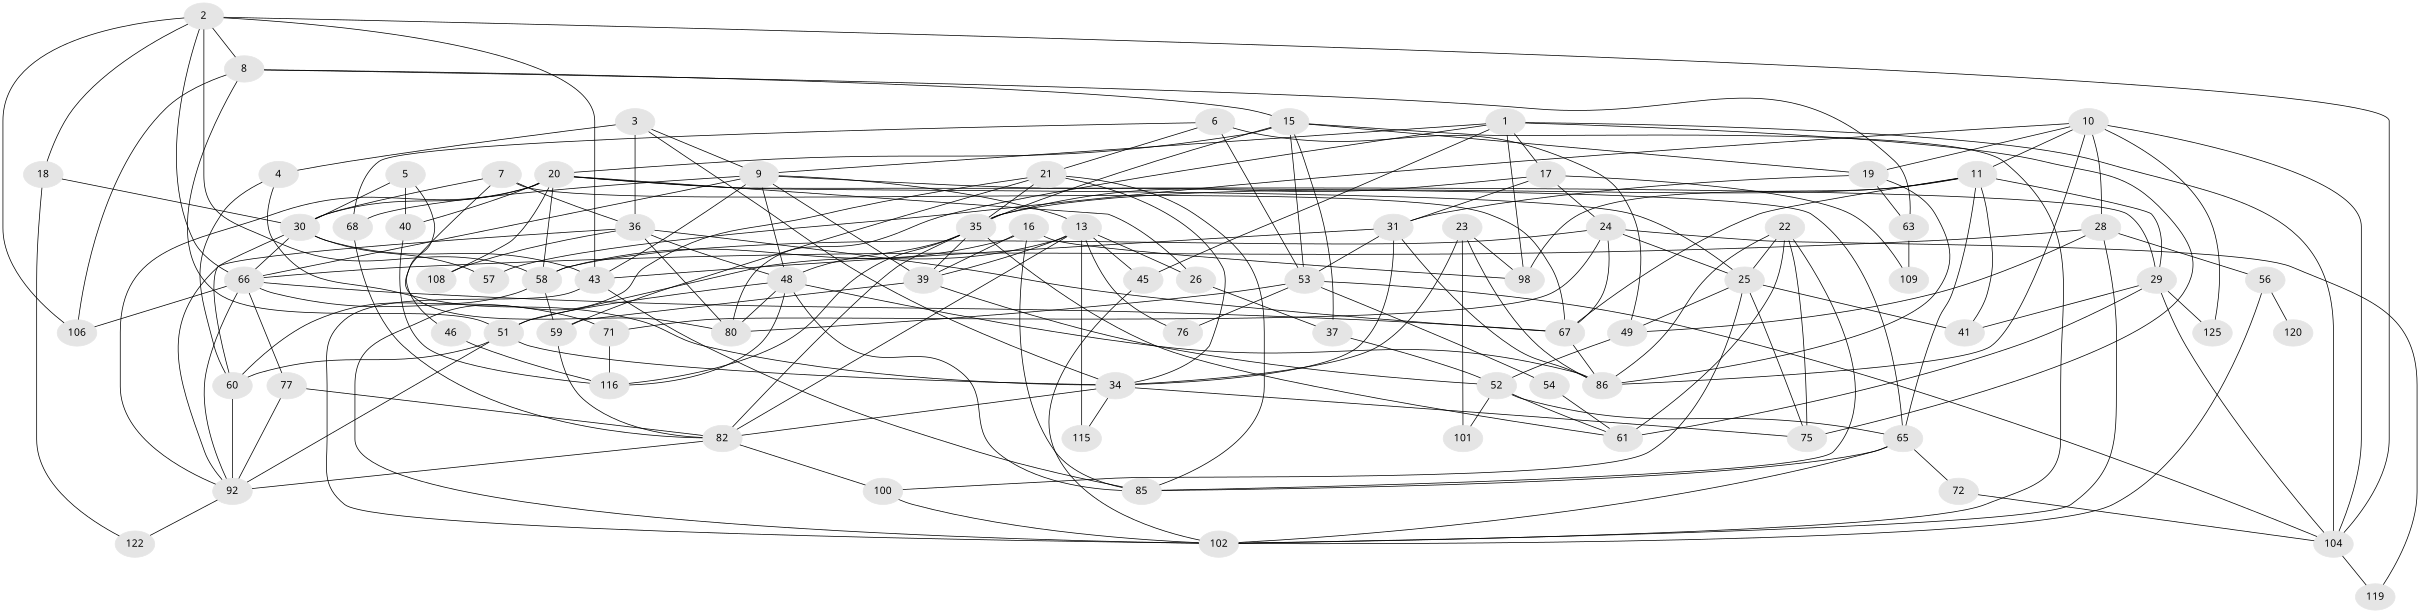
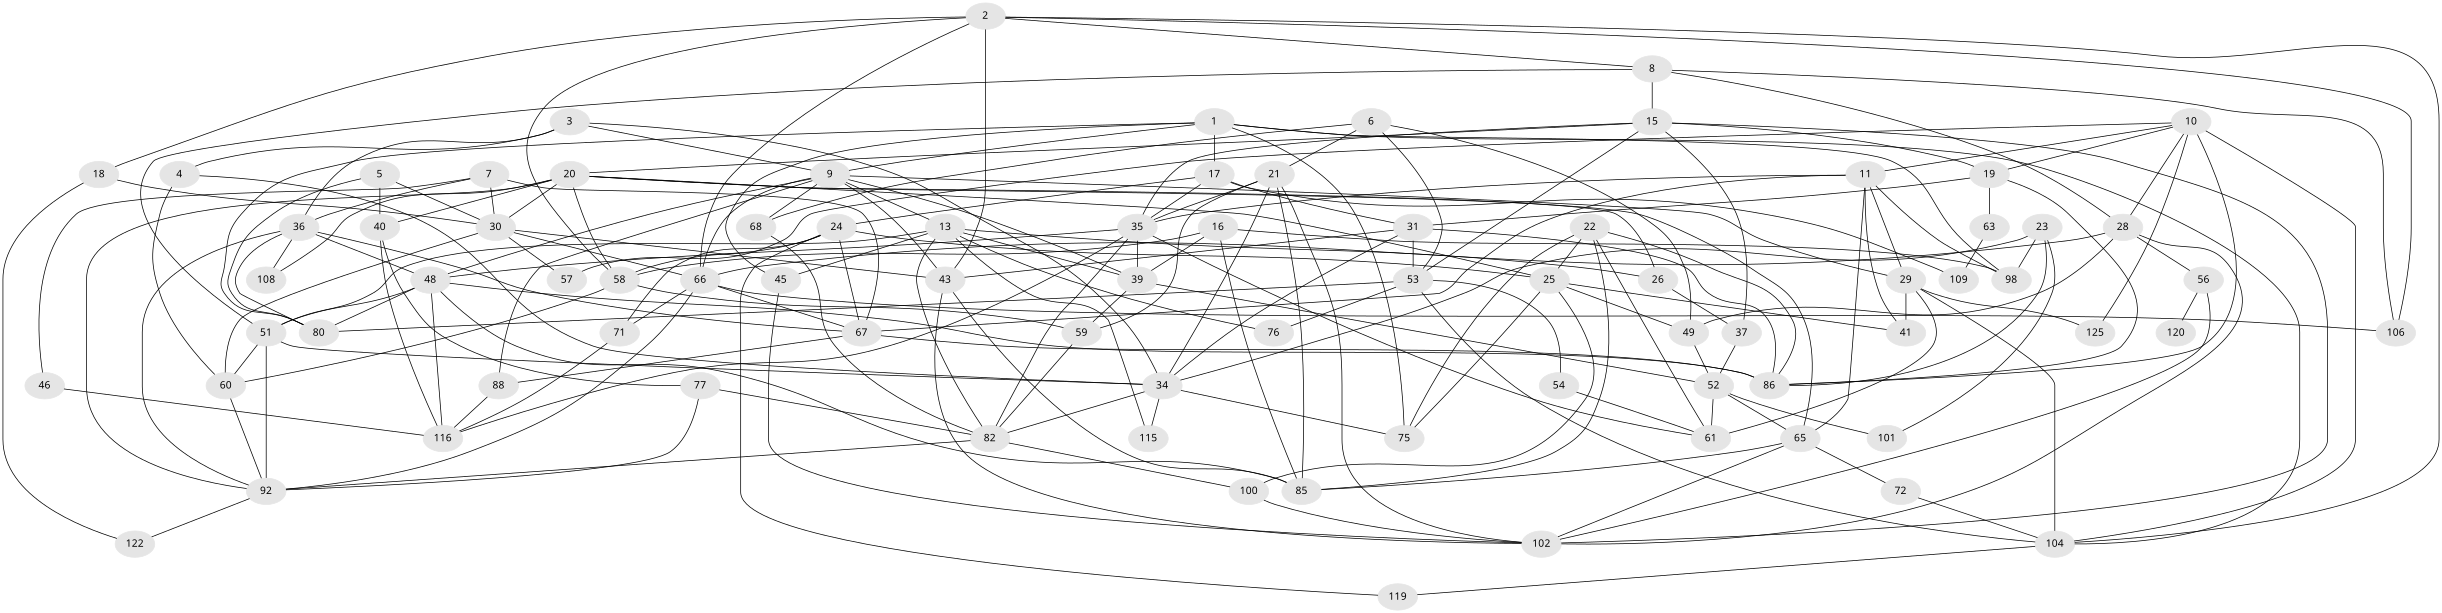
edge "8" -- "63": now "8" -- "28"
edge "66" -- "77": now "40" -- "77"
node "88": added
